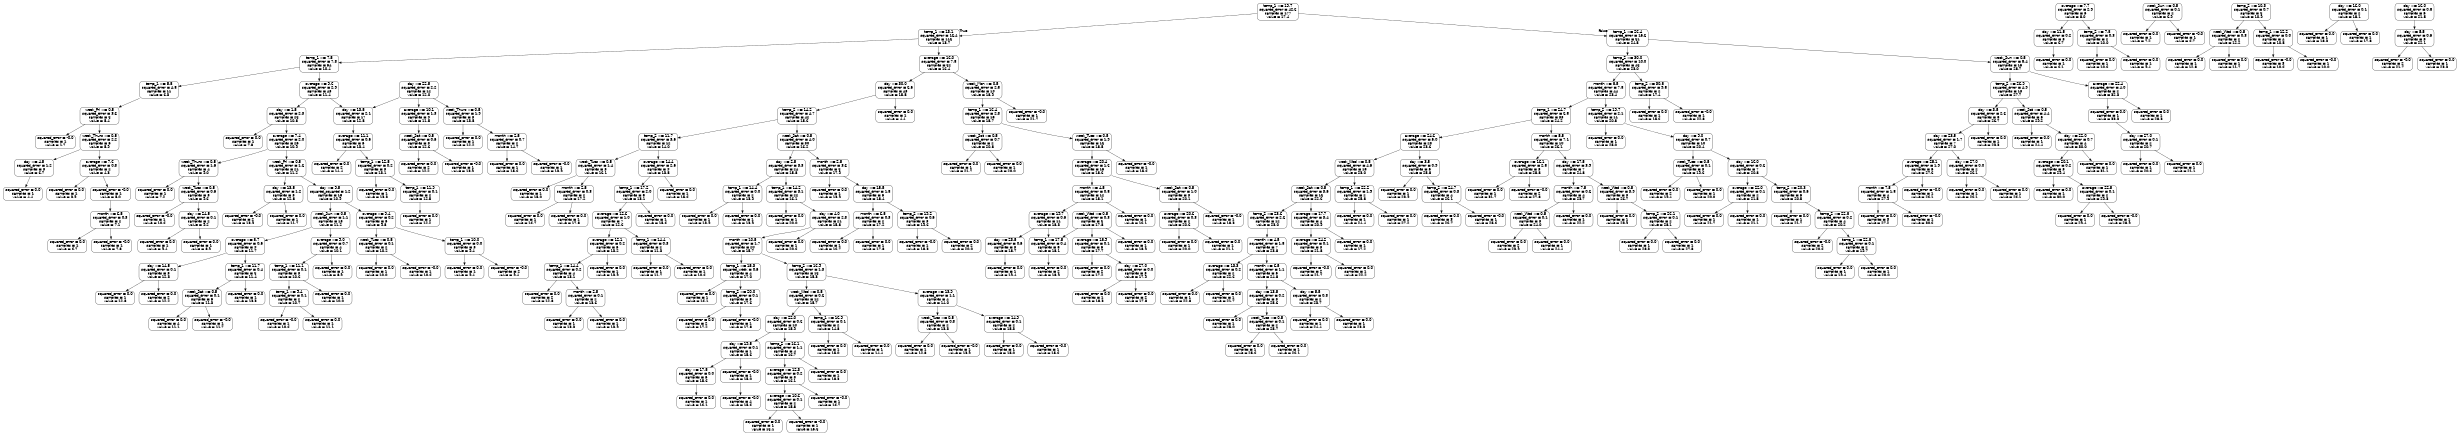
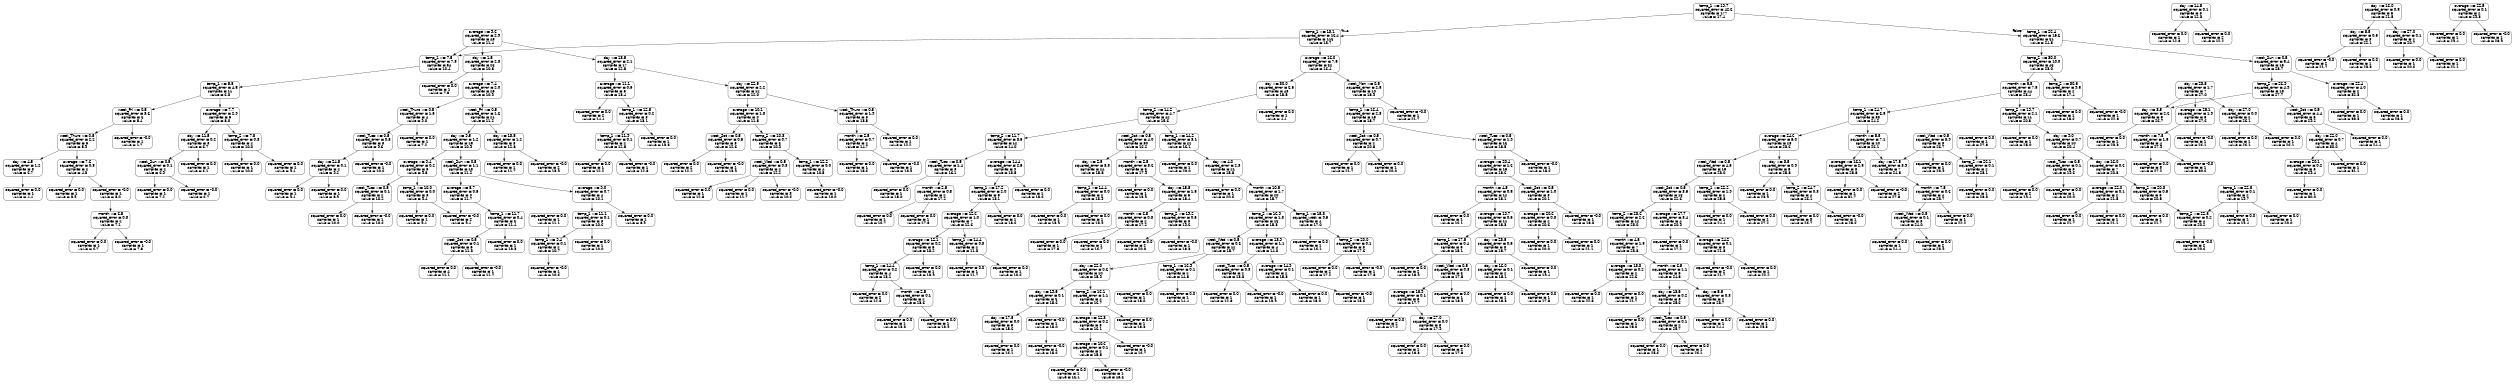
edge "temp_1 <= 12.2 squared_error = 0.0 samples = 4 value = 10.5" -> "squared_error = -0.0 samples = 3 value = 10.6": now "week_Wed <= 0.5 squared_error = 0.3 samples = 2 value = 12.2" -> "squared_error = -0.0 samples = 3 value = 10.6"
edge "temp_1 <= 7.5 squared_error = 7.3 samples = 54 value = 10.4" -> "average <= 9.6 squared_error = 2.9 samples = 43 value = 11.4": reversed
edge "temp_1 <= 5.8 squared_error = 4.8 samples = 11 value = 6.3" -> "average <= 7.7 squared_error = 2.9 samples = 5 value = 8.0": added
edge "day <= 22.5 squared_error = 2.2 samples = 12 value = 12.0" -> "day <= 13.5 squared_error = 2.1 samples = 17 value = 12.5": reversed
edge "squared_error = 0.0 samples = 1 value = 33.3" -> "day <= 27.0 squared_error = 0.1 samples = 2 value = 20.7": now "day <= 16.0 squared_error = 0.8 samples = 5 value = 21.5" -> "day <= 27.0 squared_error = 0.1 samples = 2 value = 20.7"
edge "average <= 10.1 squared_error = 1.3 samples = 9 value = 11.5" -> "temp_2 <= 10.3 squared_error = 0.7 samples = 6 value = 10.9": added
edge "day <= 3.5 squared_error = 2.6 samples = 8 value = 26.7" -> "day <= 23.5 squared_error = 1.7 samples = 7 value = 27.0": reversed
edge "day <= 11.5 squared_error = 0.2 samples = 3 value = 6.7" -> "week_Sun <= 0.5 squared_error = 0.1 samples = 2 value = 6.9": added
node "squared_error = -0.0 samples = 1 value = 12.8": added
edge "day <= 2.5 squared_error = 3.3 samples = 24 value = 15.8" -> "temp_1 <= 14.2 squared_error = 3.1 samples = 22 value = 16.1": now "temp_2 <= 14.2 squared_error = 4.7 samples = 42 value = 15.6" -> "temp_1 <= 14.2 squared_error = 3.1 samples = 22 value = 16.1"
edge "day <= 17.5 squared_error = 3.9 samples = 7 value = 24.8" -> "week_Wed <= 0.5 squared_error = 3.9 samples = 3 value = 26.7": reversed
edge "average <= 20.1 squared_error = 0.2 samples = 3 value = 29.4" -> "average <= 22.5 squared_error = 0.1 samples = 2 value = 29.3": removed
node "day <= 9.5 squared_squared = 1.2 samples = 18 value = 10.9": label "day <= 9.5 squared_squared = 1.2 samples = 18 value = 10.9" -> "day <= 9.5 squared_error = 1.2 samples = 18 value = 10.9"
edge "week_Wed <= 0.5 squared_error = 0.3 samples = 6 value = 17.8" -> "temp_1 <= 17.5 squared_error = 0.4 samples = 8 value = 18.1": reversed
edge "temp_2 <= 22.8 squared_error = 0.2 samples = 4 value = 20.2" -> "temp_1 <= 22.8 squared_error = 0.1 samples = 2 value = 19.7": reversed
edge "temp_2 <= 26.1 squared_error = 0.1 samples = 2 value = 28.1" -> "squared_error = 0.0 samples = 1 value = 27.8": reversed
edge "day <= 23.5 squared_error = 0.5 samples = 3 value = 18.7" -> "day <= 16.0 squared_error = 0.1 samples = 2 value = 18.1": added
edge "average <= 8.7 squared_error = 0.5 samples = 9 value = 11.7" -> "day <= 14.5 squared_error = 0.1 samples = 3 value = 12.3": now "average <= 8.7 squared_error = 0.5 samples = 9 value = 11.7" -> "squared_error = -0.0 samples = 2 value = 9.4"
edge "temp_1 <= 9.4 squared_error = 0.1 samples = 2 value = 10.7" -> "squared_error = 0.0 samples = 1 value = 11.1": reversed
node "day <= 19.5 squared_error = 0.1 samples = 1 value = 15.6": label "day <= 19.5 squared_error = 0.1 samples = 1 value = 15.6" -> "day <= 19.5 squared_error = 0.1 samples = 6 value = 15.6"
